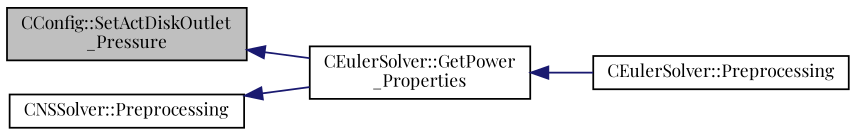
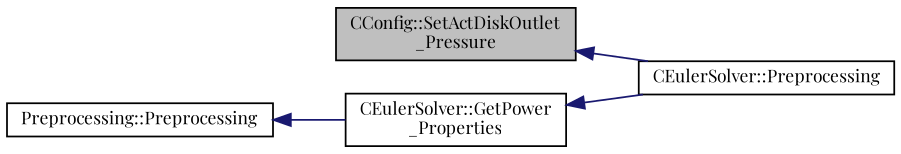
edge "CEulerSolver::GetPower _Properties" -> "CConfig::SetActDiskOutlet _Pressure": now "CEulerSolver::Preprocessing" -> "CConfig::SetActDiskOutlet _Pressure"
node "CNSSolver::Preprocessing": label "CNSSolver::Preprocessing" -> "Preprocessing::Preprocessing"
